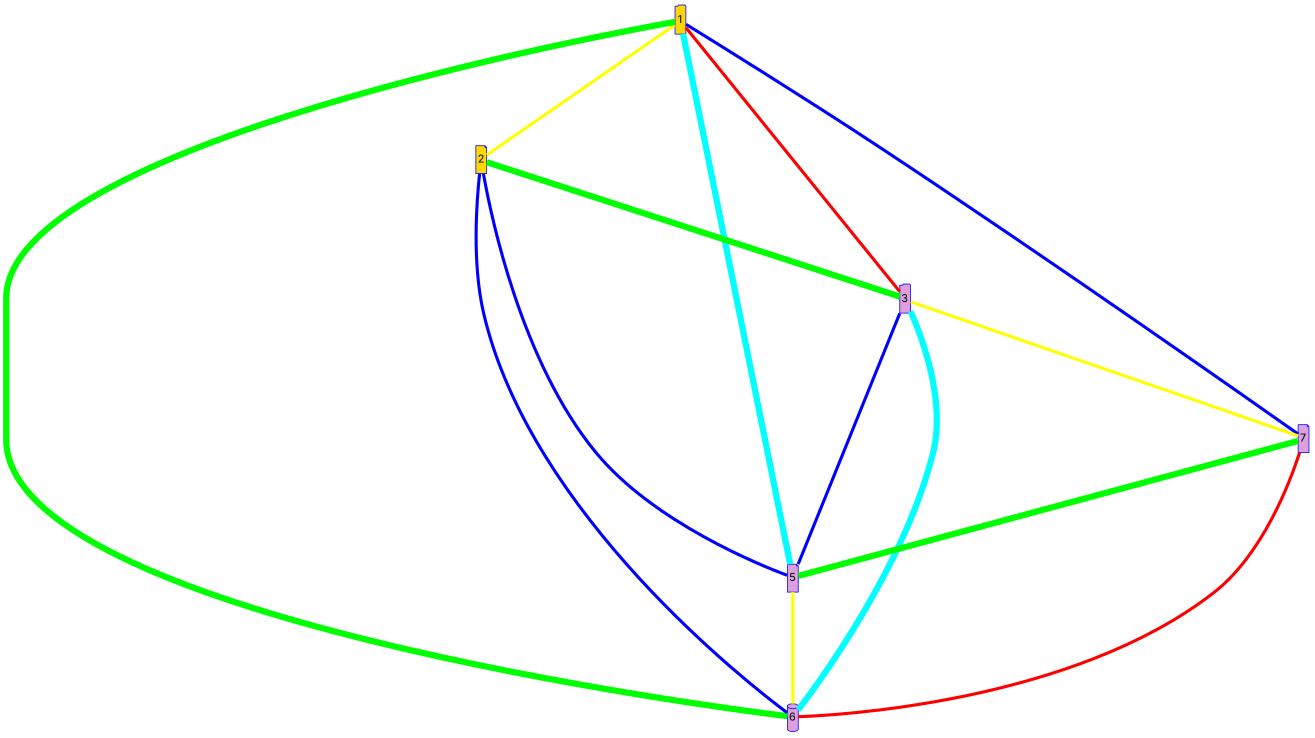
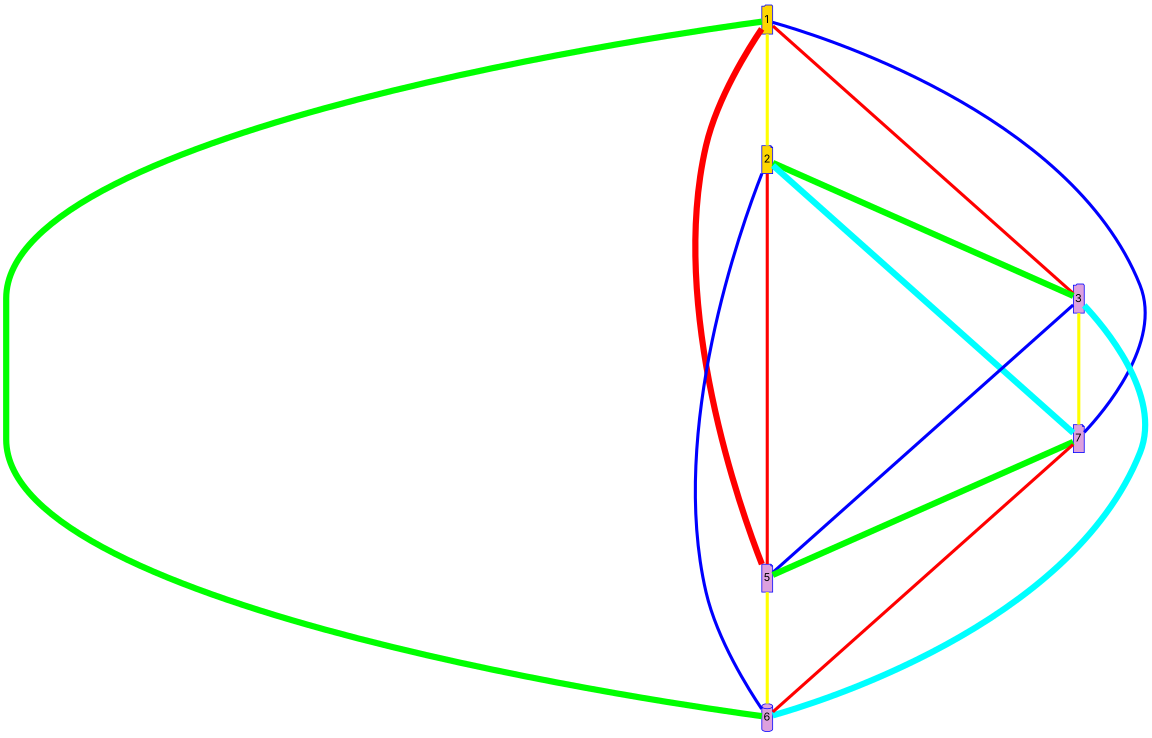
edge "1" -- "5": color cyan -> red
edge "2" -- "7": added
edge "2" -- "5": color blue -> red
